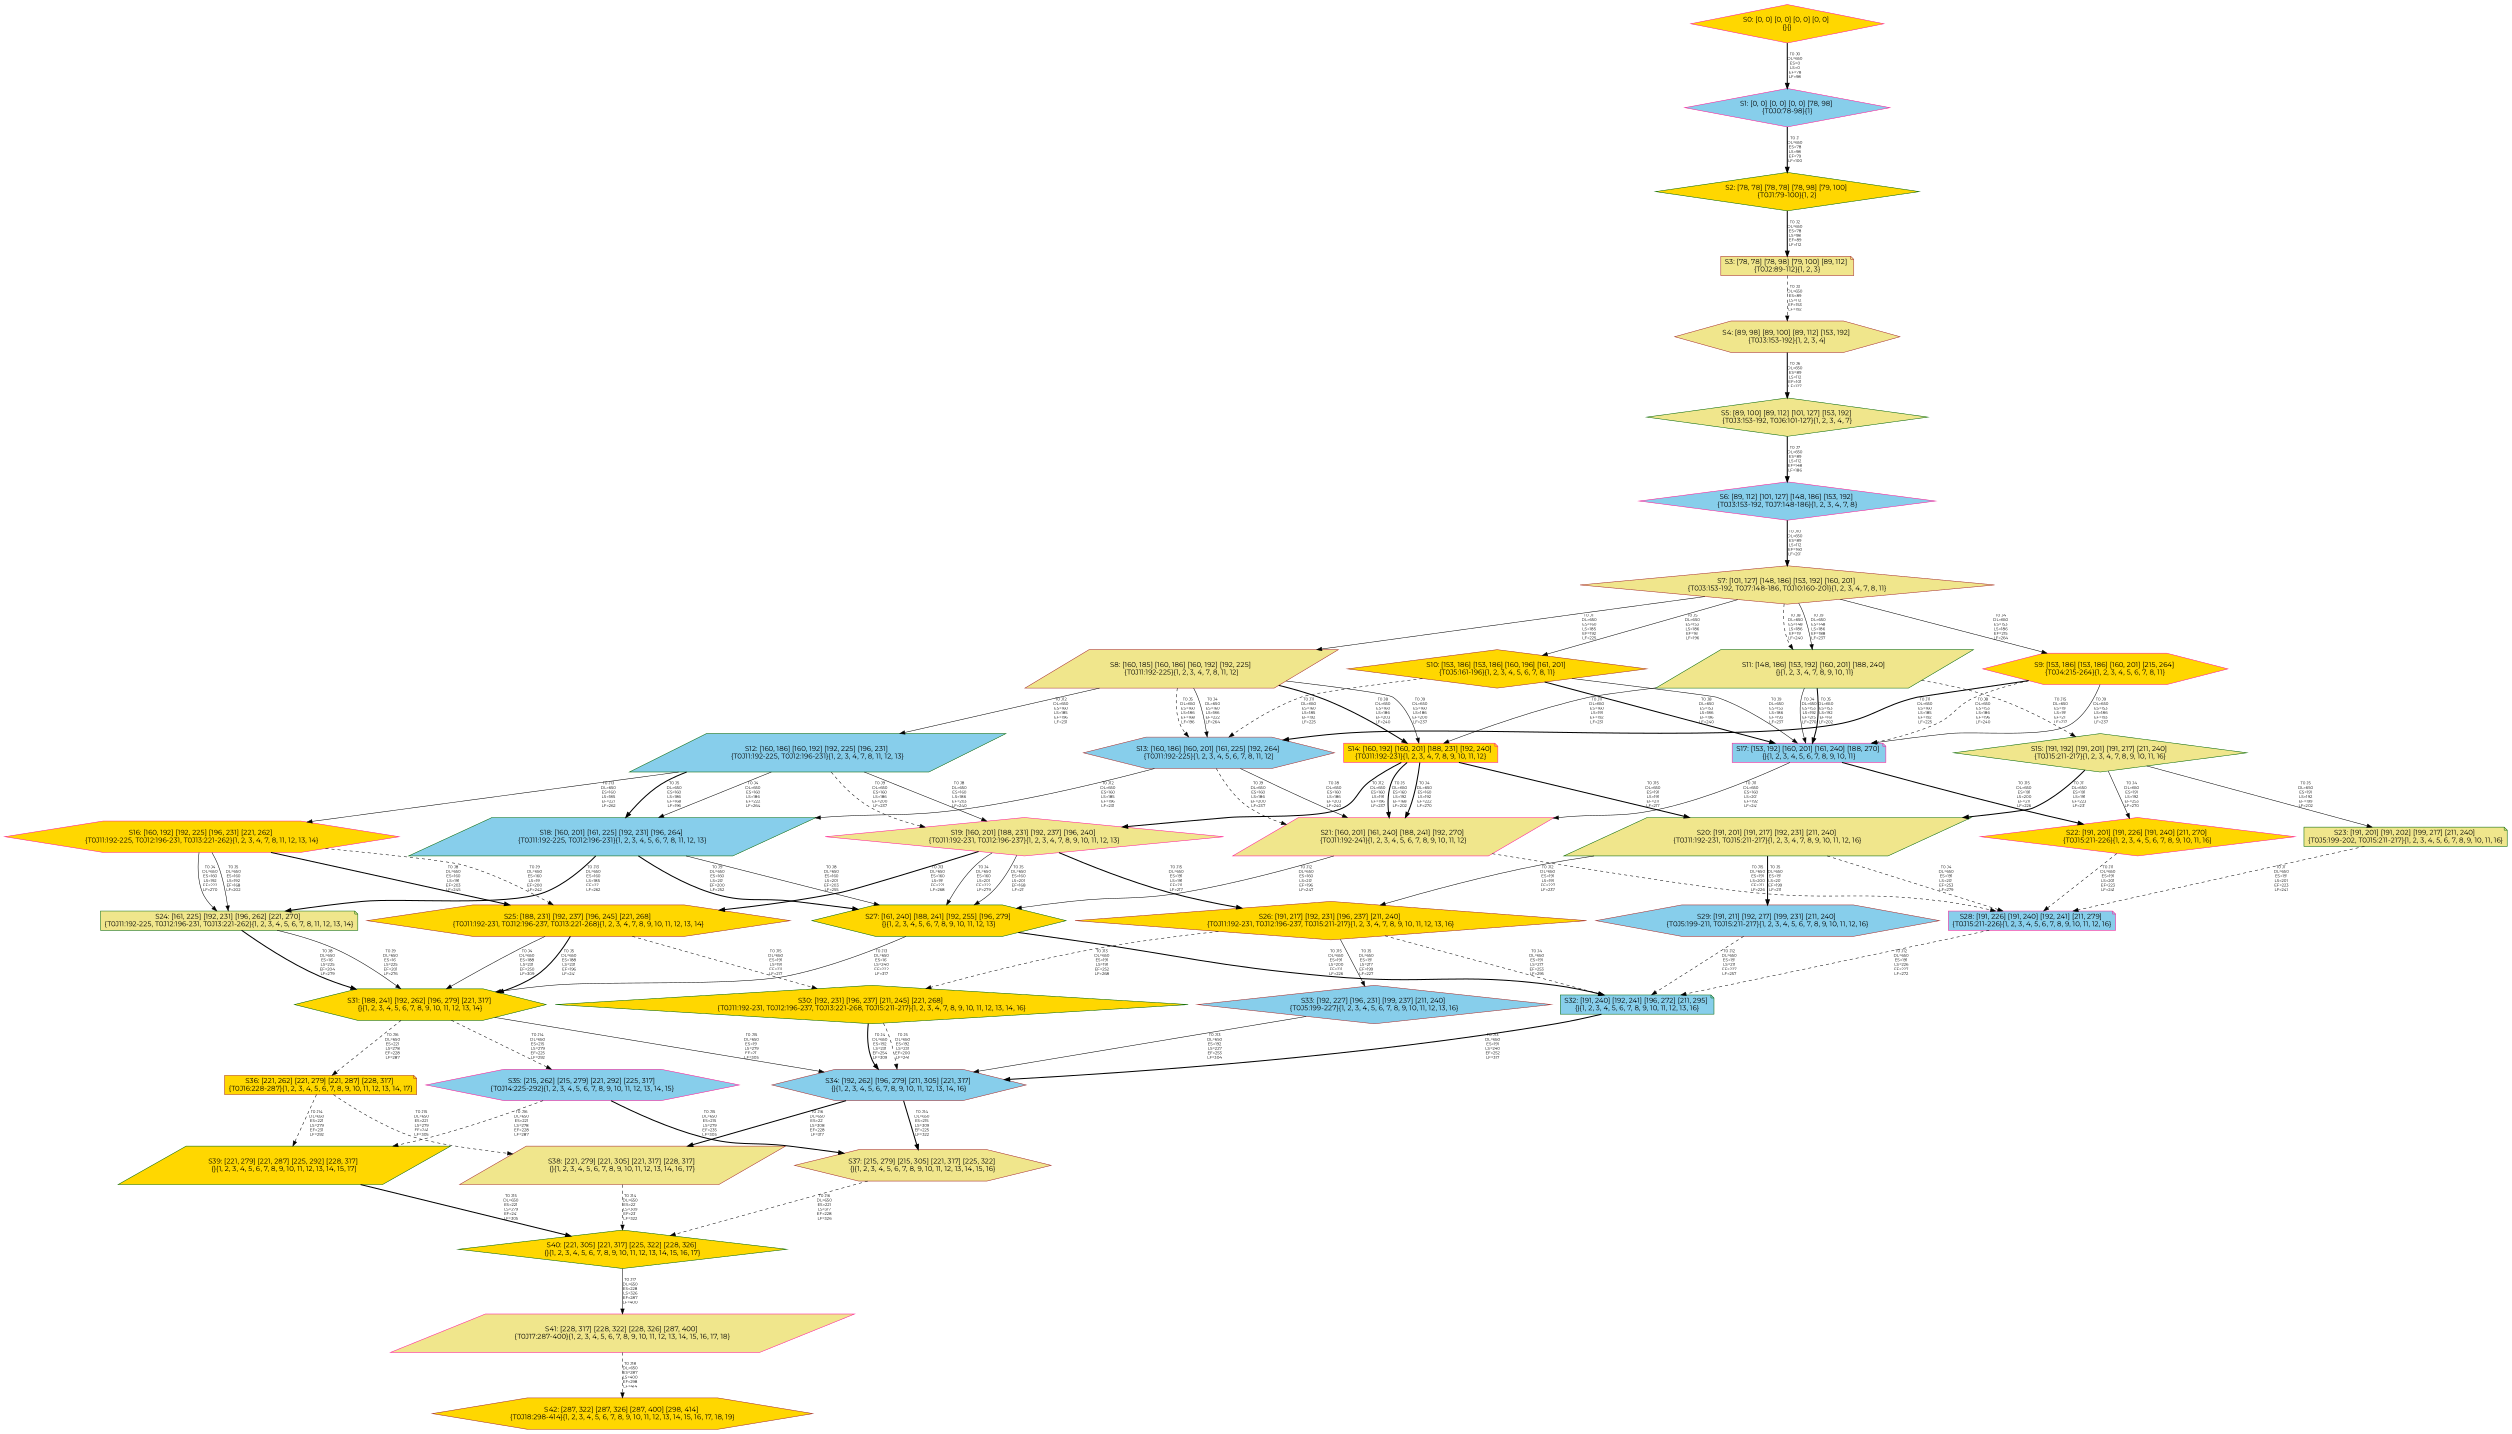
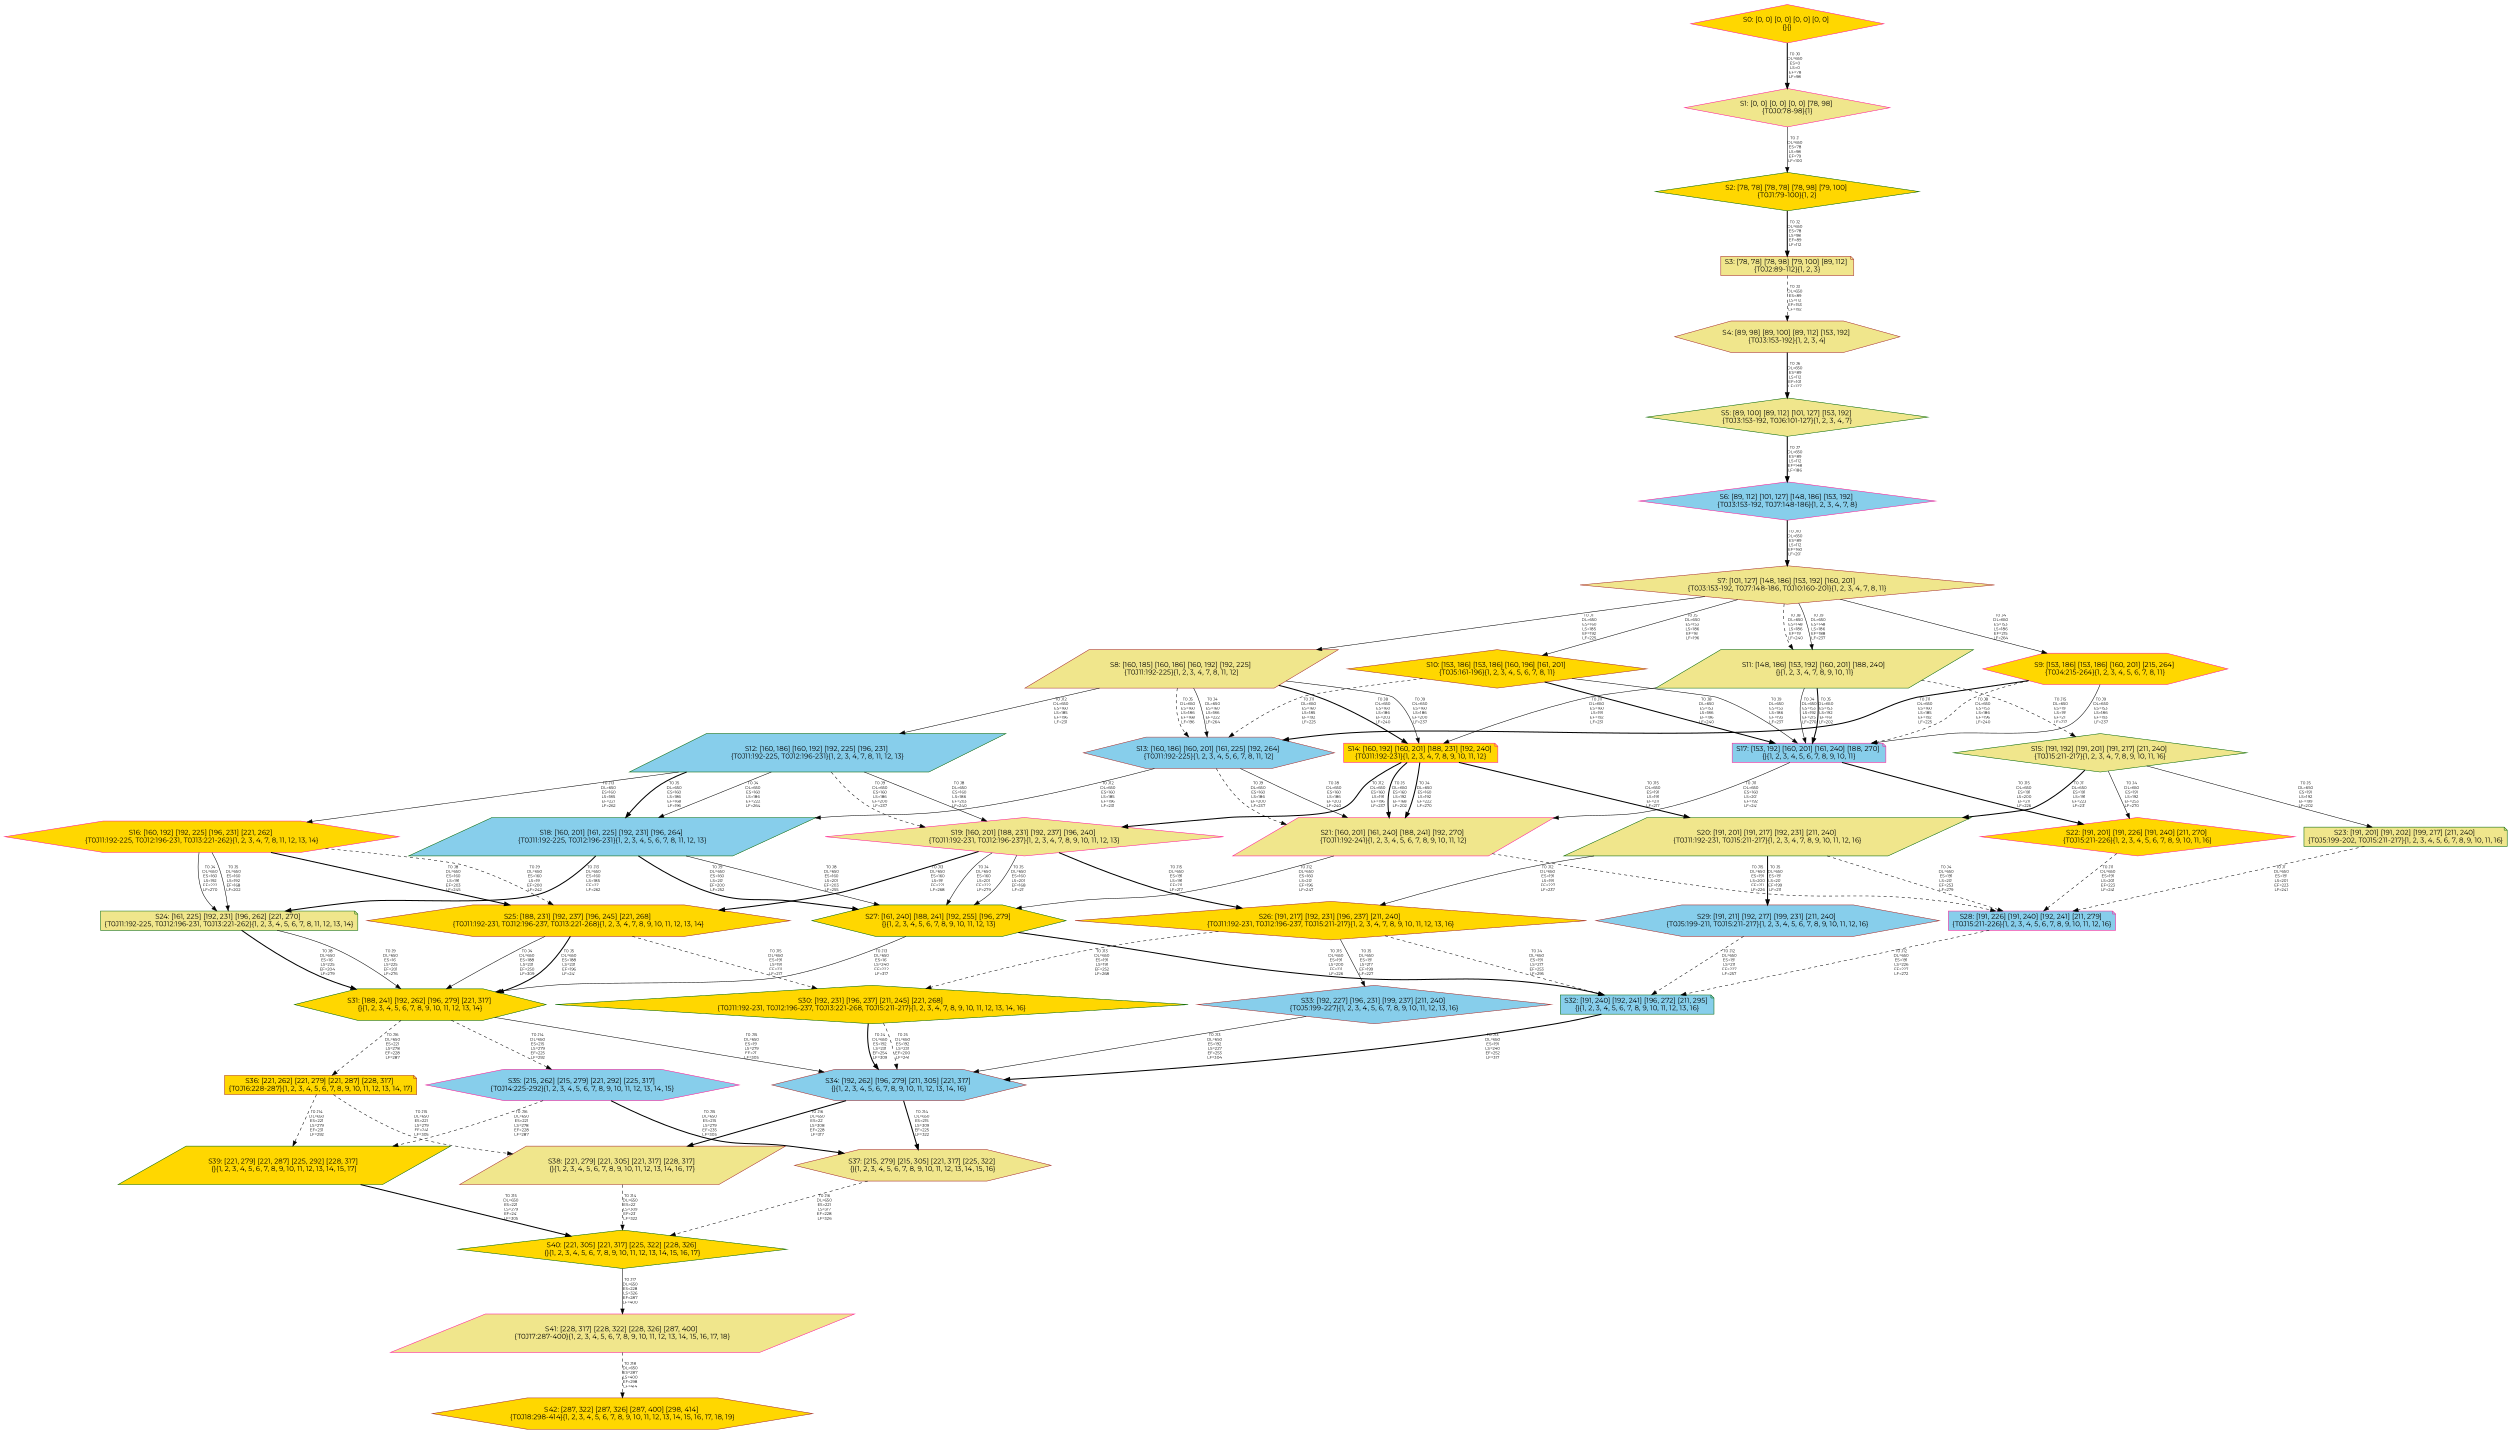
node "S1: [0, 0] [0, 0] [0, 0] [78, 98] {T0J0:78-98}{1}": fillcolor skyblue -> khaki
edge "S1: [0, 0] [0, 0] [0, 0] [78, 98] {T0J0:78-98}{1}" -> "S2: [78, 78] [78, 78] [78, 98] [79, 100] {T0J1:79-100}{1, 2}": style bold -> solid
